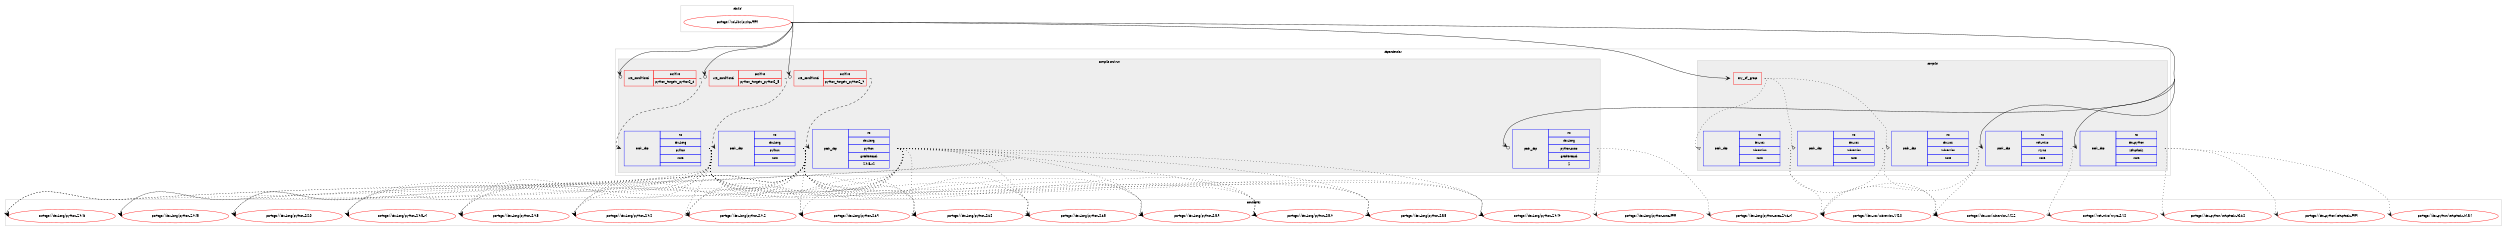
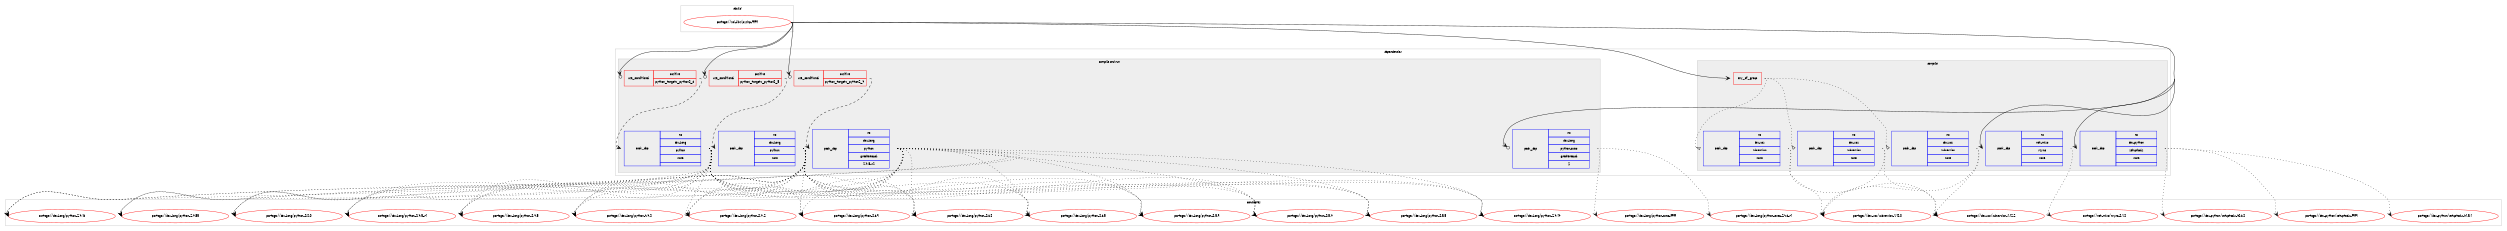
node "portage://dev-lang/python-2.7.15": label "portage://dev-lang/python-2.7.15" -> "portage://dev-lang/python-2.7.55"
node "portage://dev-lang/python-3.7.3": label "portage://dev-lang/python-3.7.3" -> "portage://dev-lang/python-4.7.3"
